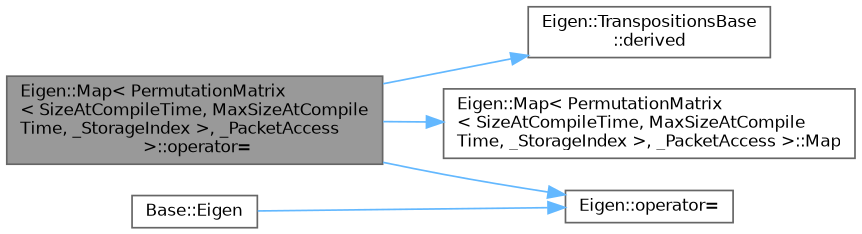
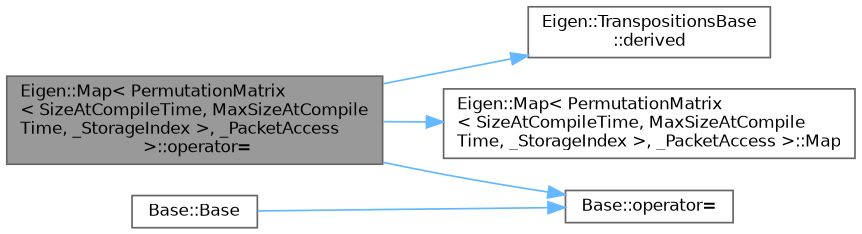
node "Eigen::operator=": label "Eigen::operator=" -> "Base::operator="
node "Base::Eigen": label "Base::Eigen" -> "Base::Base"
